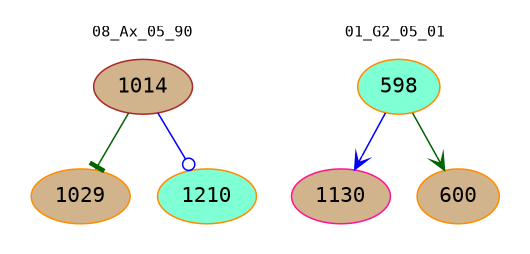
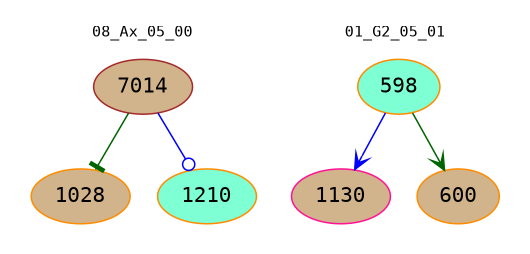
cluster "08_Ax_05_90": label "08_Ax_05_90" -> "08_Ax_05_00"
node "1014": label "1014" -> "7014"
node "1029": label "1029" -> "1028"
